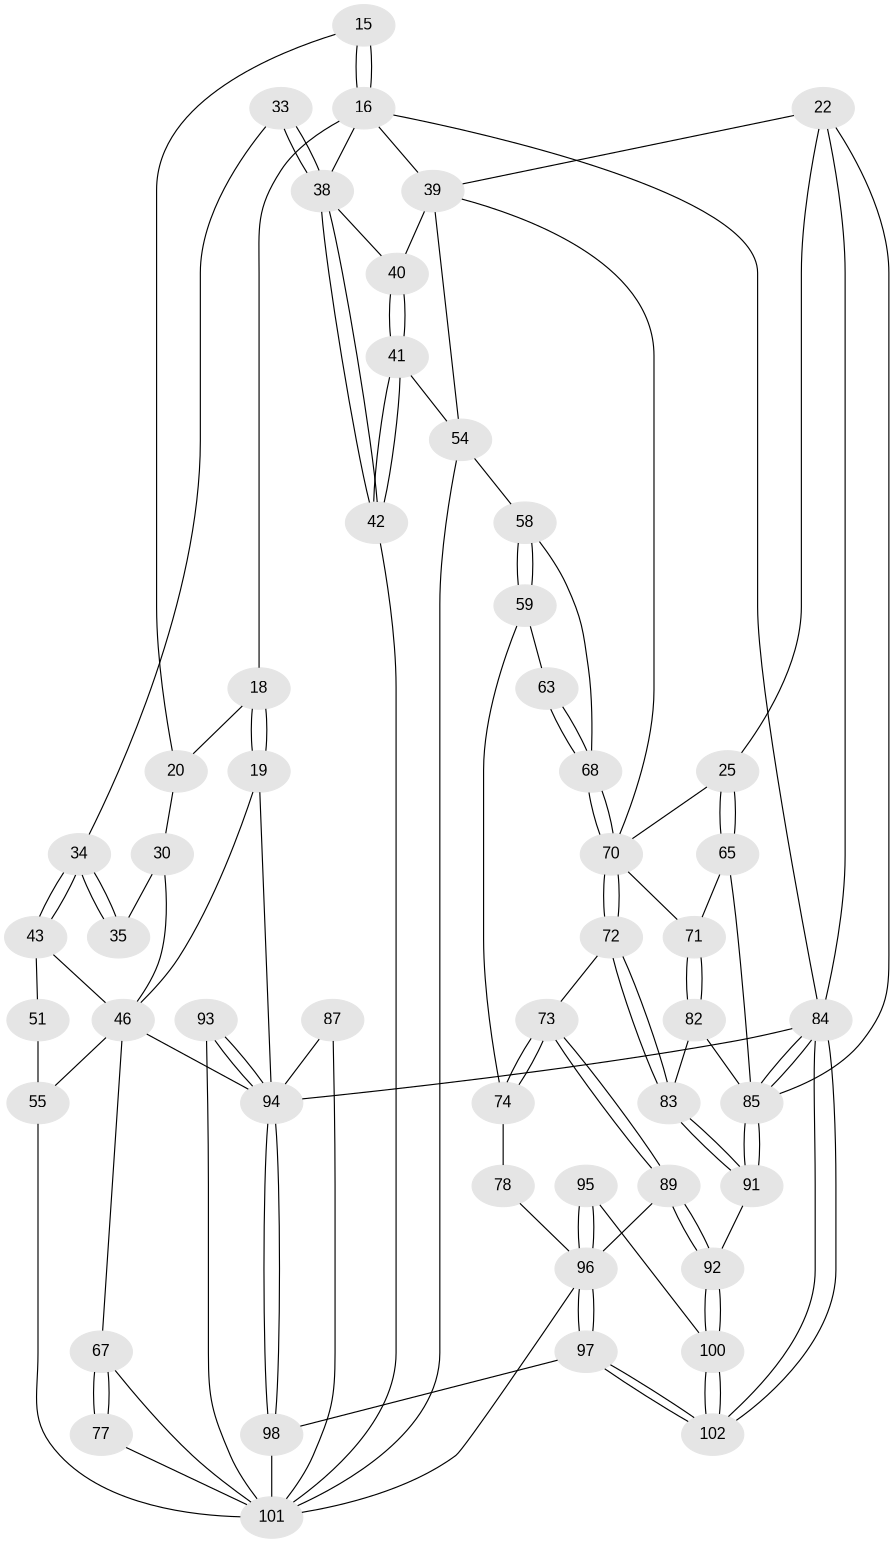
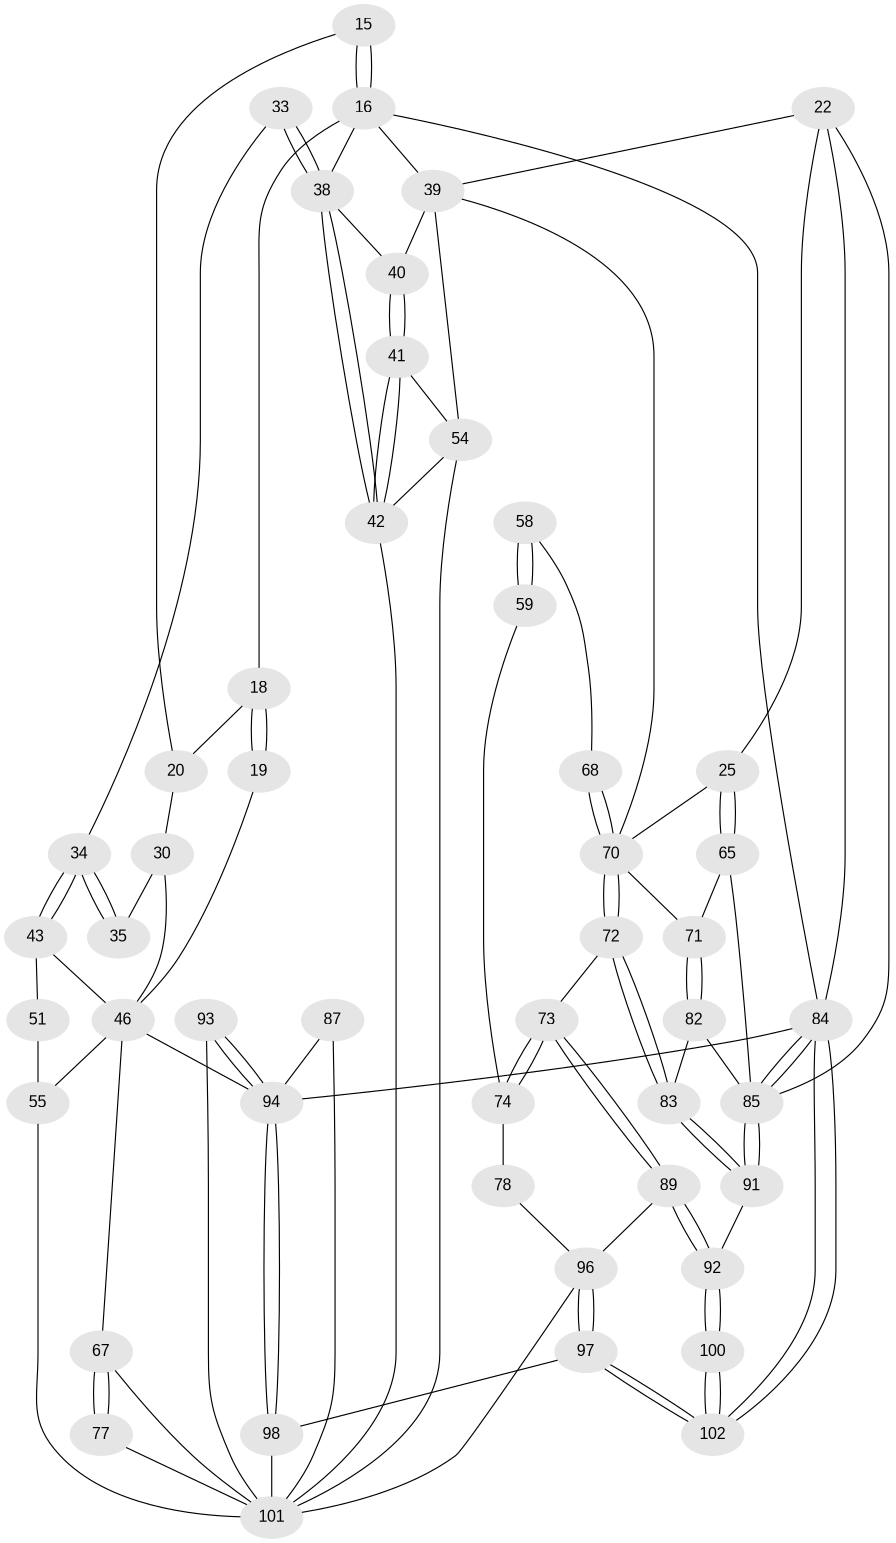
edge "54" -- "58": now "54" -- "42"
node "63": removed
edge "19" -- "94": removed
node "95": removed
